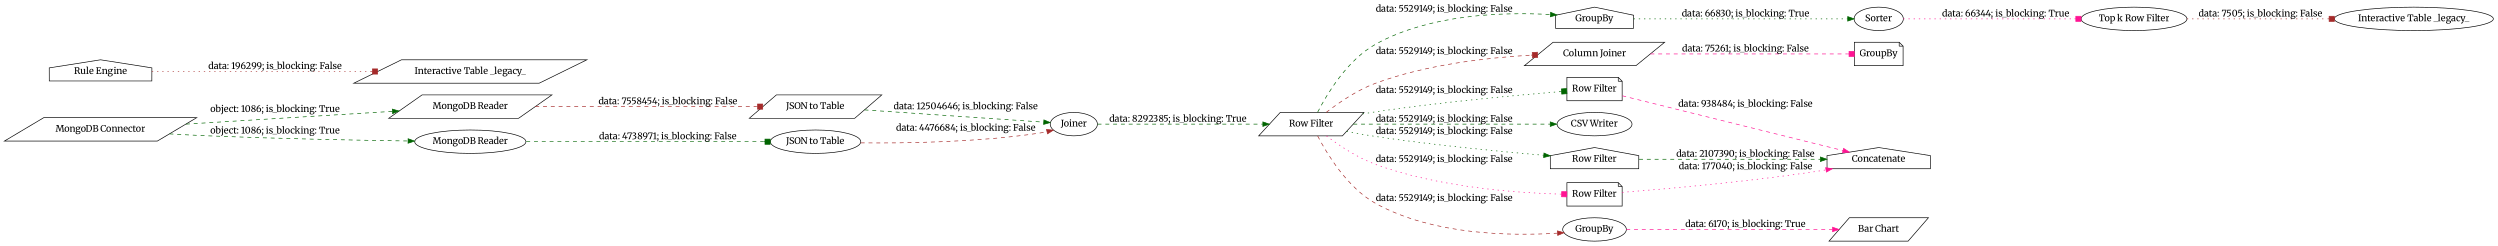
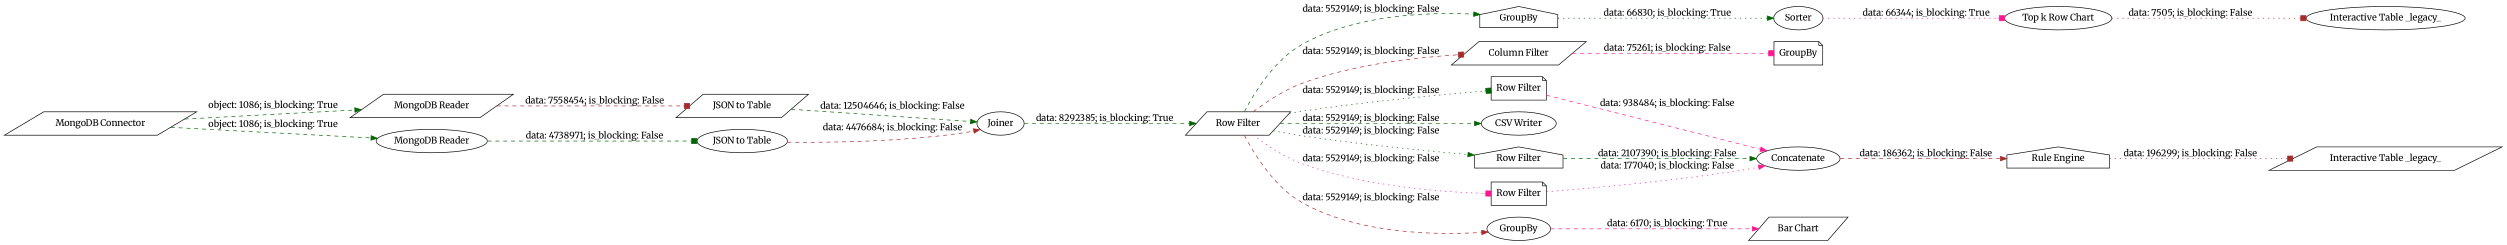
node "Top k Row Filter": label "Top k Row Filter" -> "Top k Row Chart"
node "Column Joiner": label "Column Joiner" -> "Column Filter"
node "Concatenate": shape house -> ellipse
edge "Concatenate" -> "Rule Engine": added, label "data: 186362; is_blocking: False"
